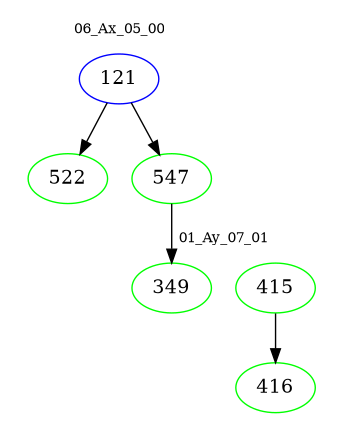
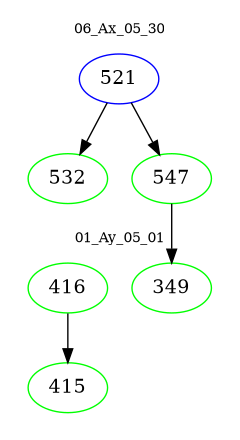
cluster "06_Ax_05_00": label "06_Ax_05_00" -> "06_Ax_05_30"
node "121": label "121" -> "521"
node "522": label "522" -> "532"
cluster "01_Ay_07_01": label "01_Ay_07_01" -> "01_Ay_05_01"
edge "415" -> "416": reversed
